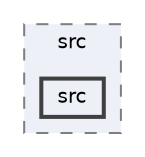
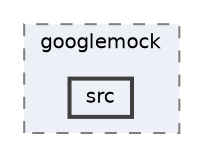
cluster "src": label "src" -> "googlemock"
